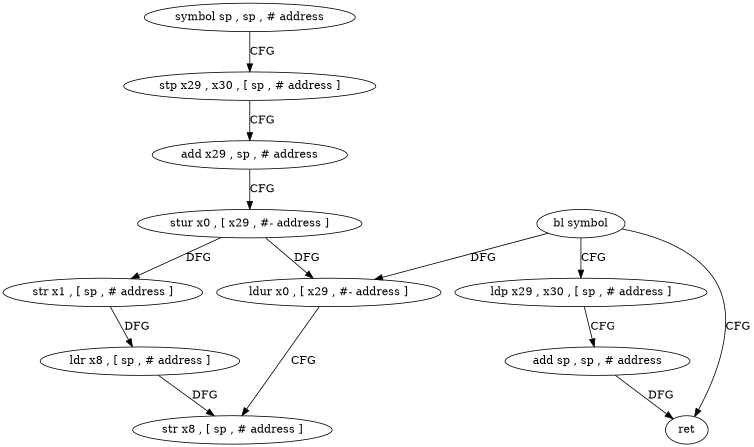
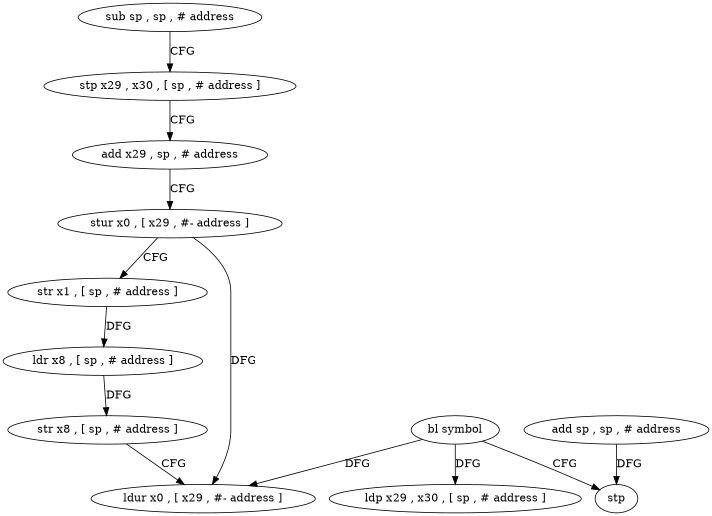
node "symbol sp , sp , # address": label "symbol sp , sp , # address" -> "sub sp , sp , # address"
edge "stur x0 , [ x29 , #- address ]" -> "str x1 , [ sp , # address ]": label "DFG" -> "CFG"
edge "bl symbol" -> "ldp x29 , x30 , [ sp , # address ]": label "CFG" -> "DFG"
edge "ldp x29 , x30 , [ sp , # address ]" -> "add sp , sp , # address": removed, label "CFG"
edge "ldur x0 , [ x29 , #- address ]" -> "str x8 , [ sp , # address ]": reversed
node "ret": label "ret" -> "stp"
